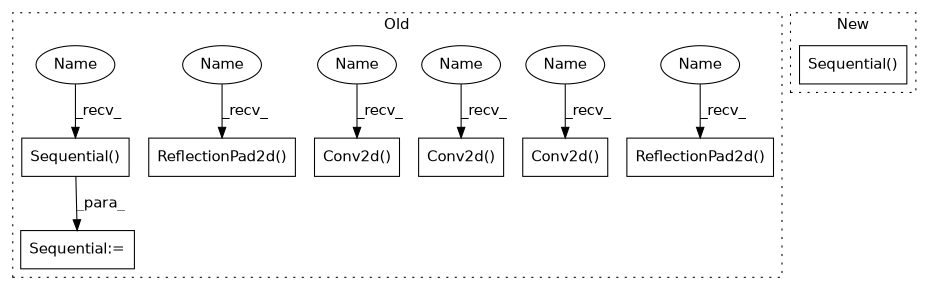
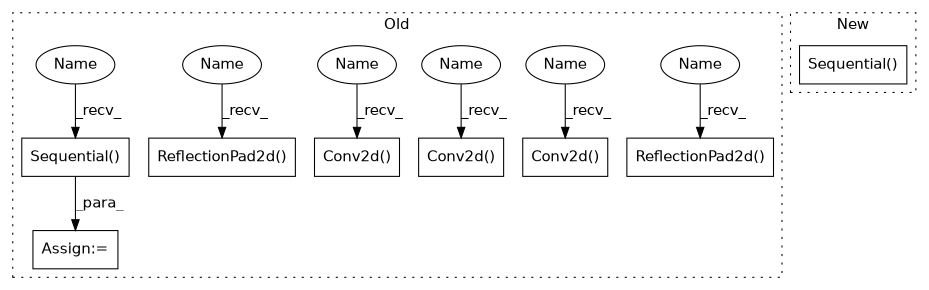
node "Sequential:=": label "Sequential:=" -> "Assign:="
